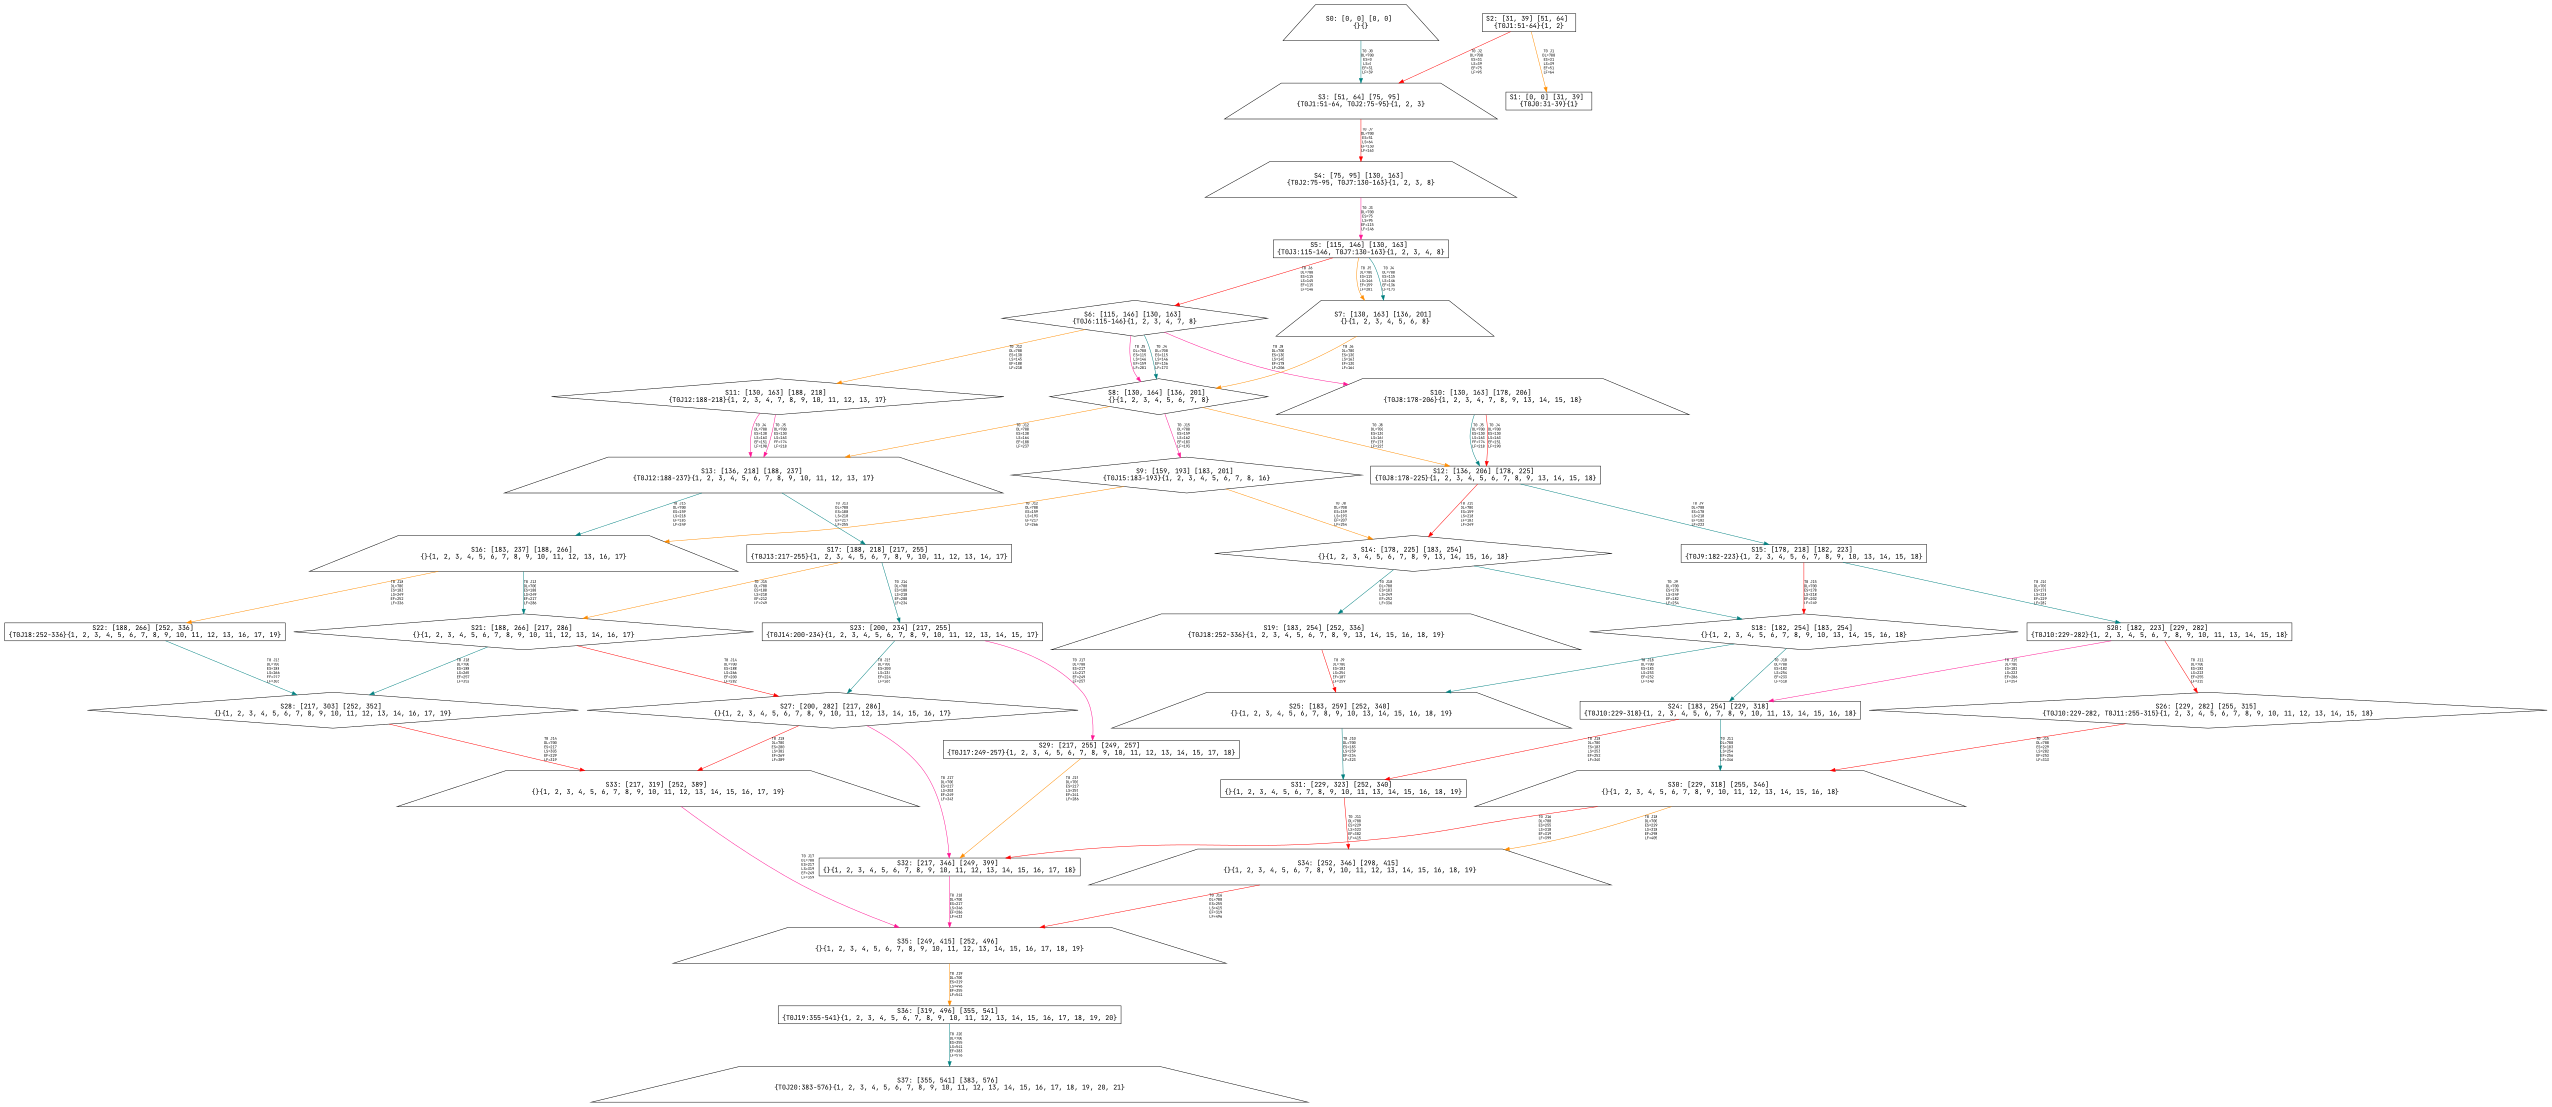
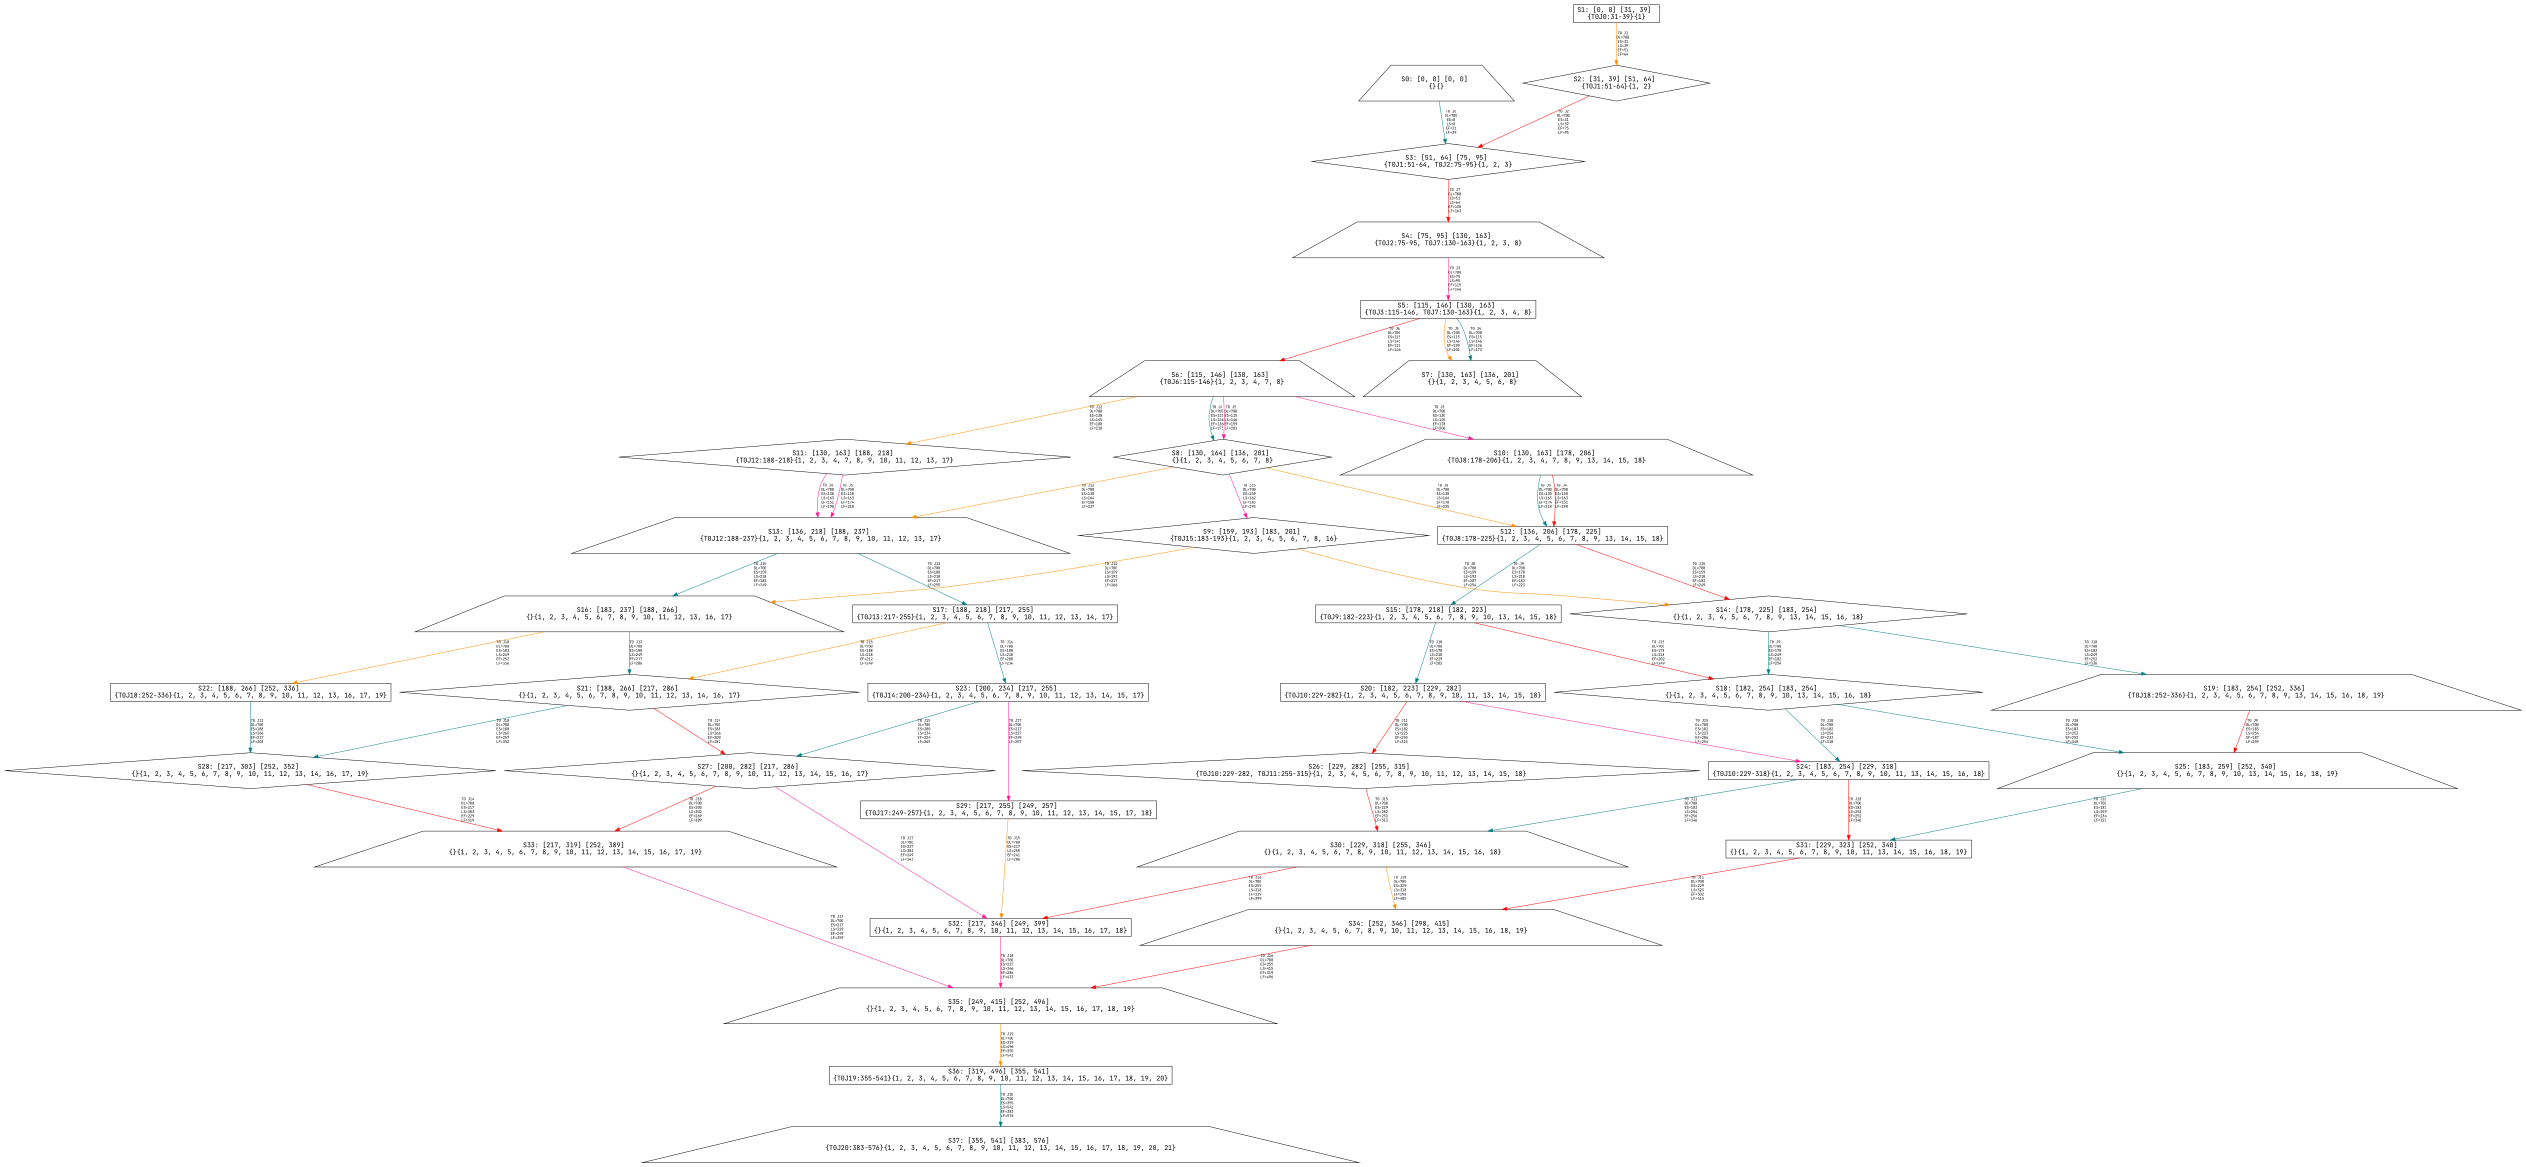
node "S2: [31, 39] [51, 64] {T0J1:51-64}{1, 2}": shape box -> diamond
edge "S2: [31, 39] [51, 64] {T0J1:51-64}{1, 2}" -> "S1: [0, 0] [31, 39] {T0J0:31-39}{1}": reversed
node "S3: [51, 64] [75, 95] {T0J1:51-64, T0J2:75-95}{1, 2, 3}": shape trapezium -> diamond
node "S6: [115, 146] [130, 163] {T0J6:115-146}{1, 2, 3, 4, 7, 8}": shape diamond -> trapezium
edge "S7: [130, 163] [136, 201] {}{1, 2, 3, 4, 5, 6, 8}" -> "S8: [130, 164] [136, 201] {}{1, 2, 3, 4, 5, 6, 7, 8}": removed, label "T0 J6 DL=700 ES=130 LS=163 EF=130 LF=164"
